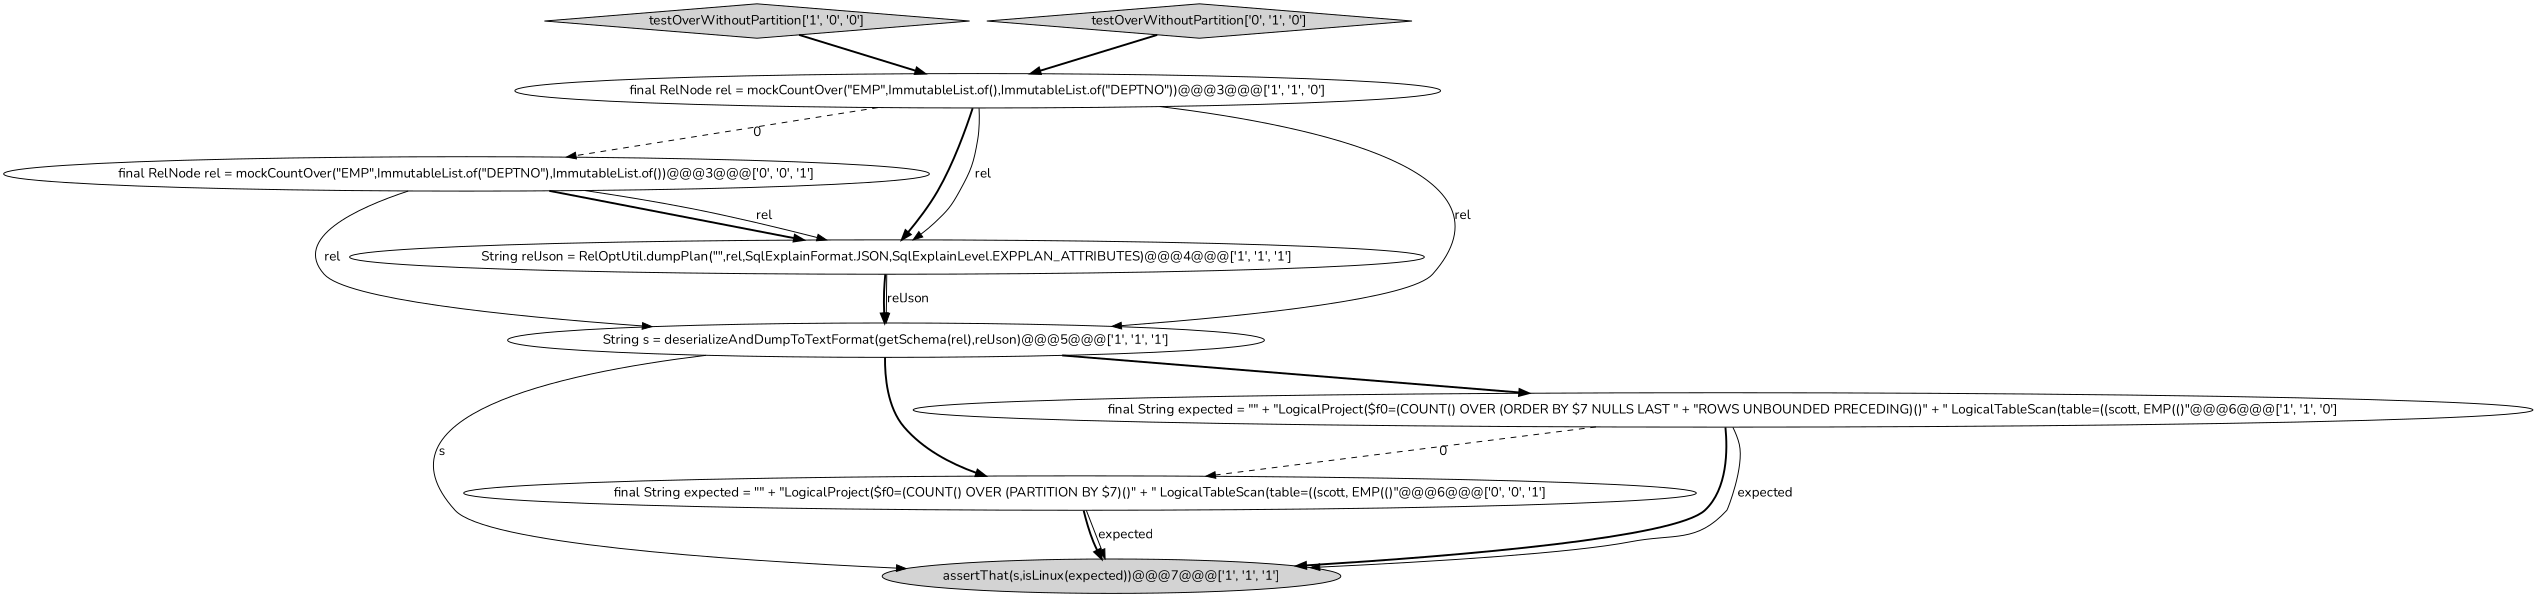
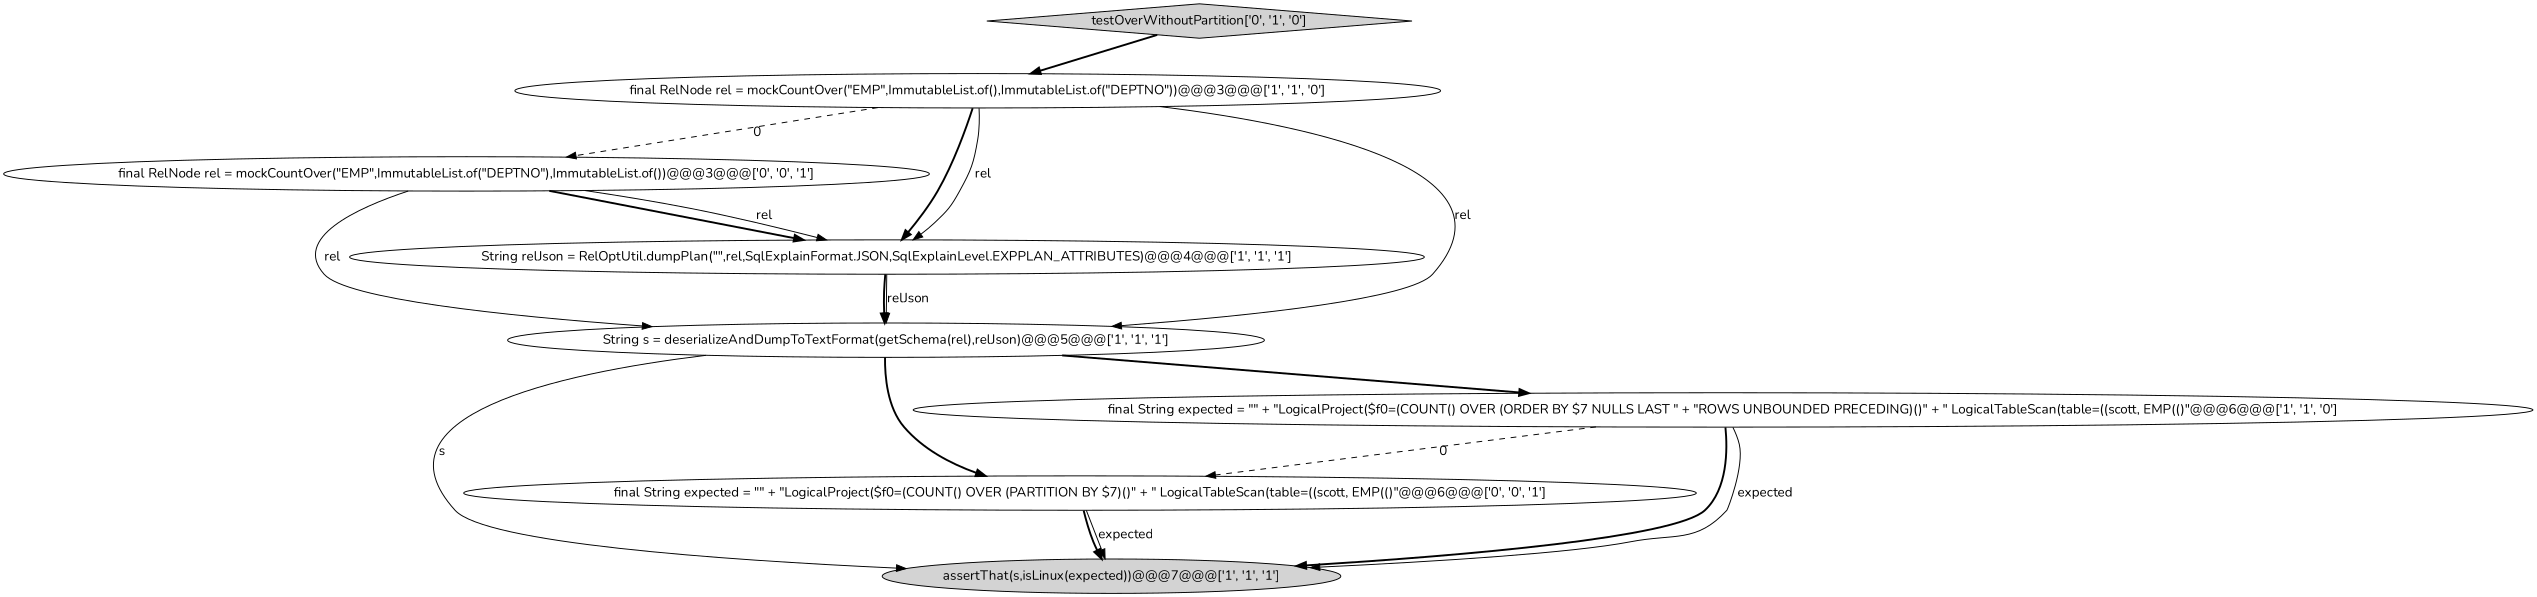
node "testOverWithoutPartition['1', '0', '0']": removed
